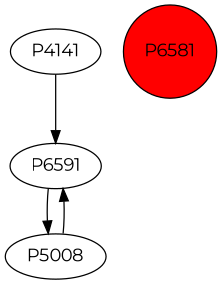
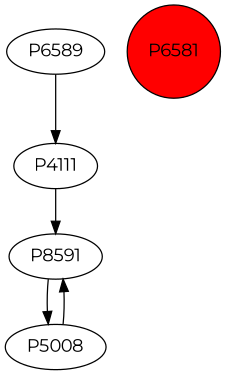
node "P4141": label "P4141" -> "P4111"
node "P6589": added
node "P6591": label "P6591" -> "P8591"
